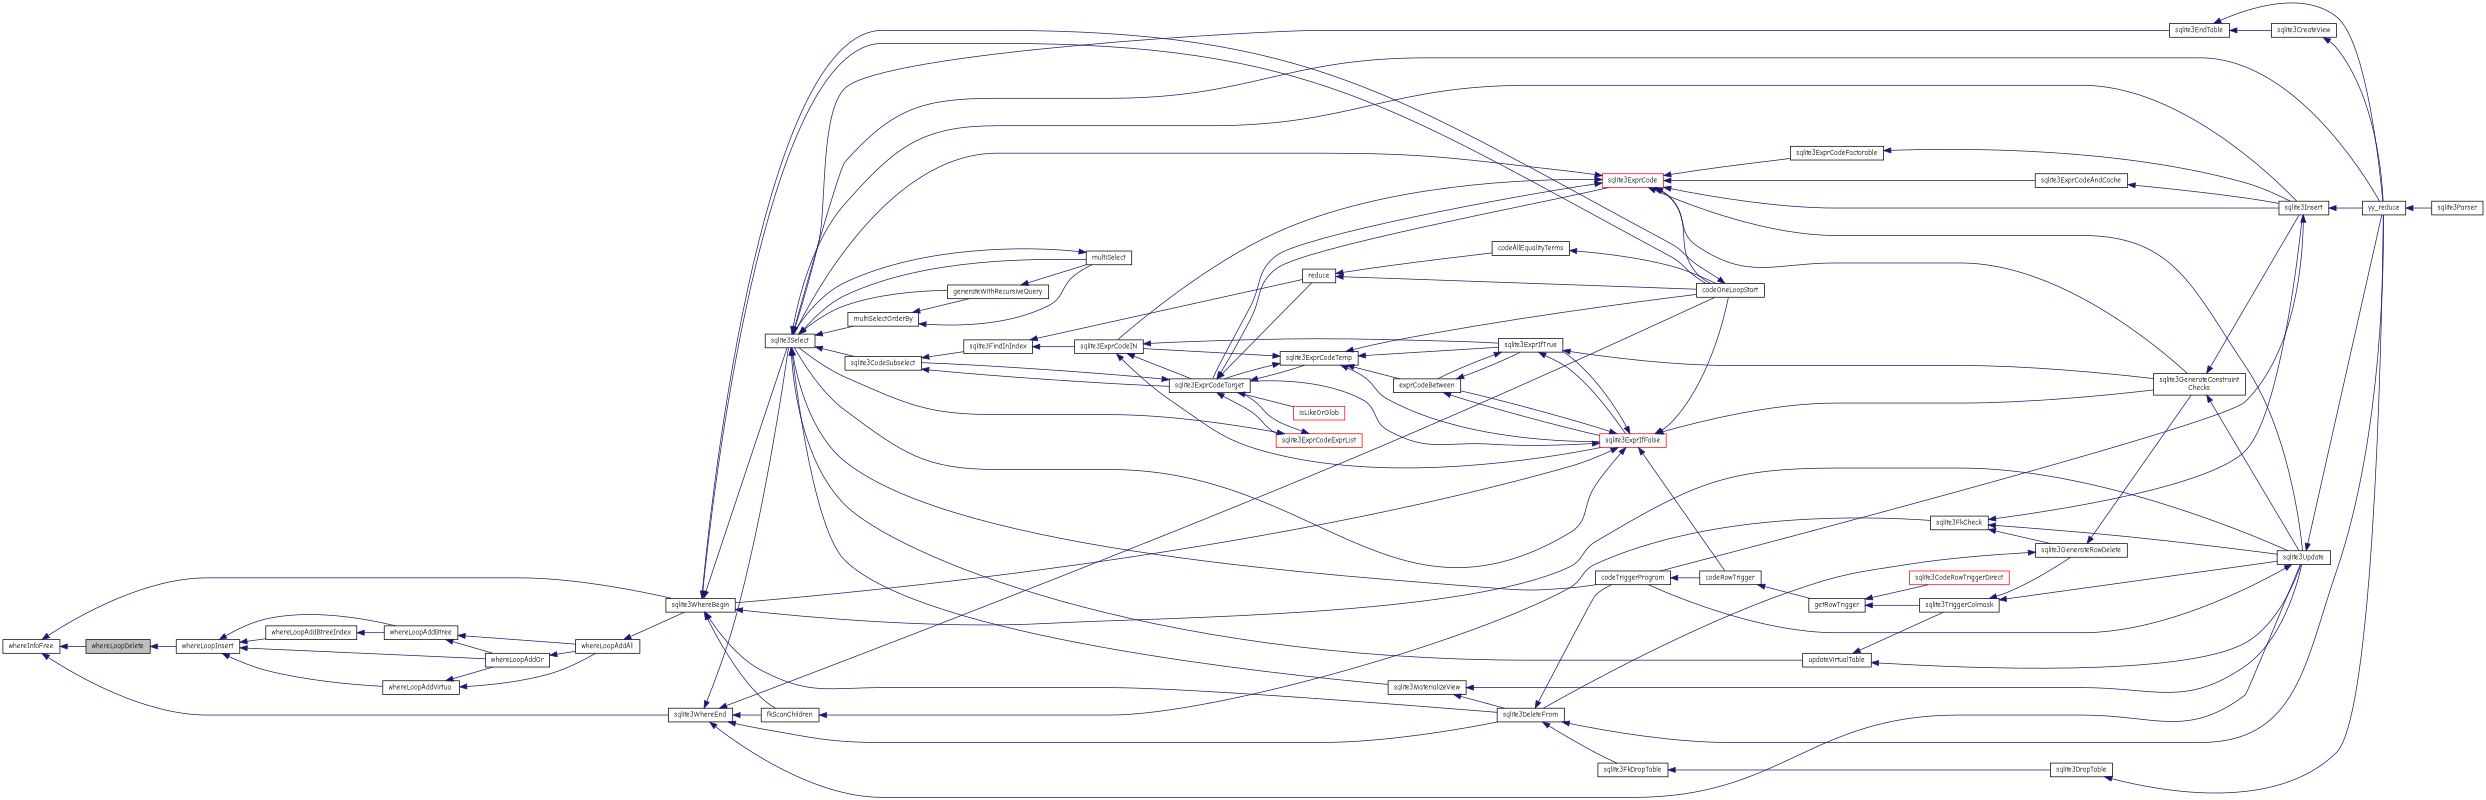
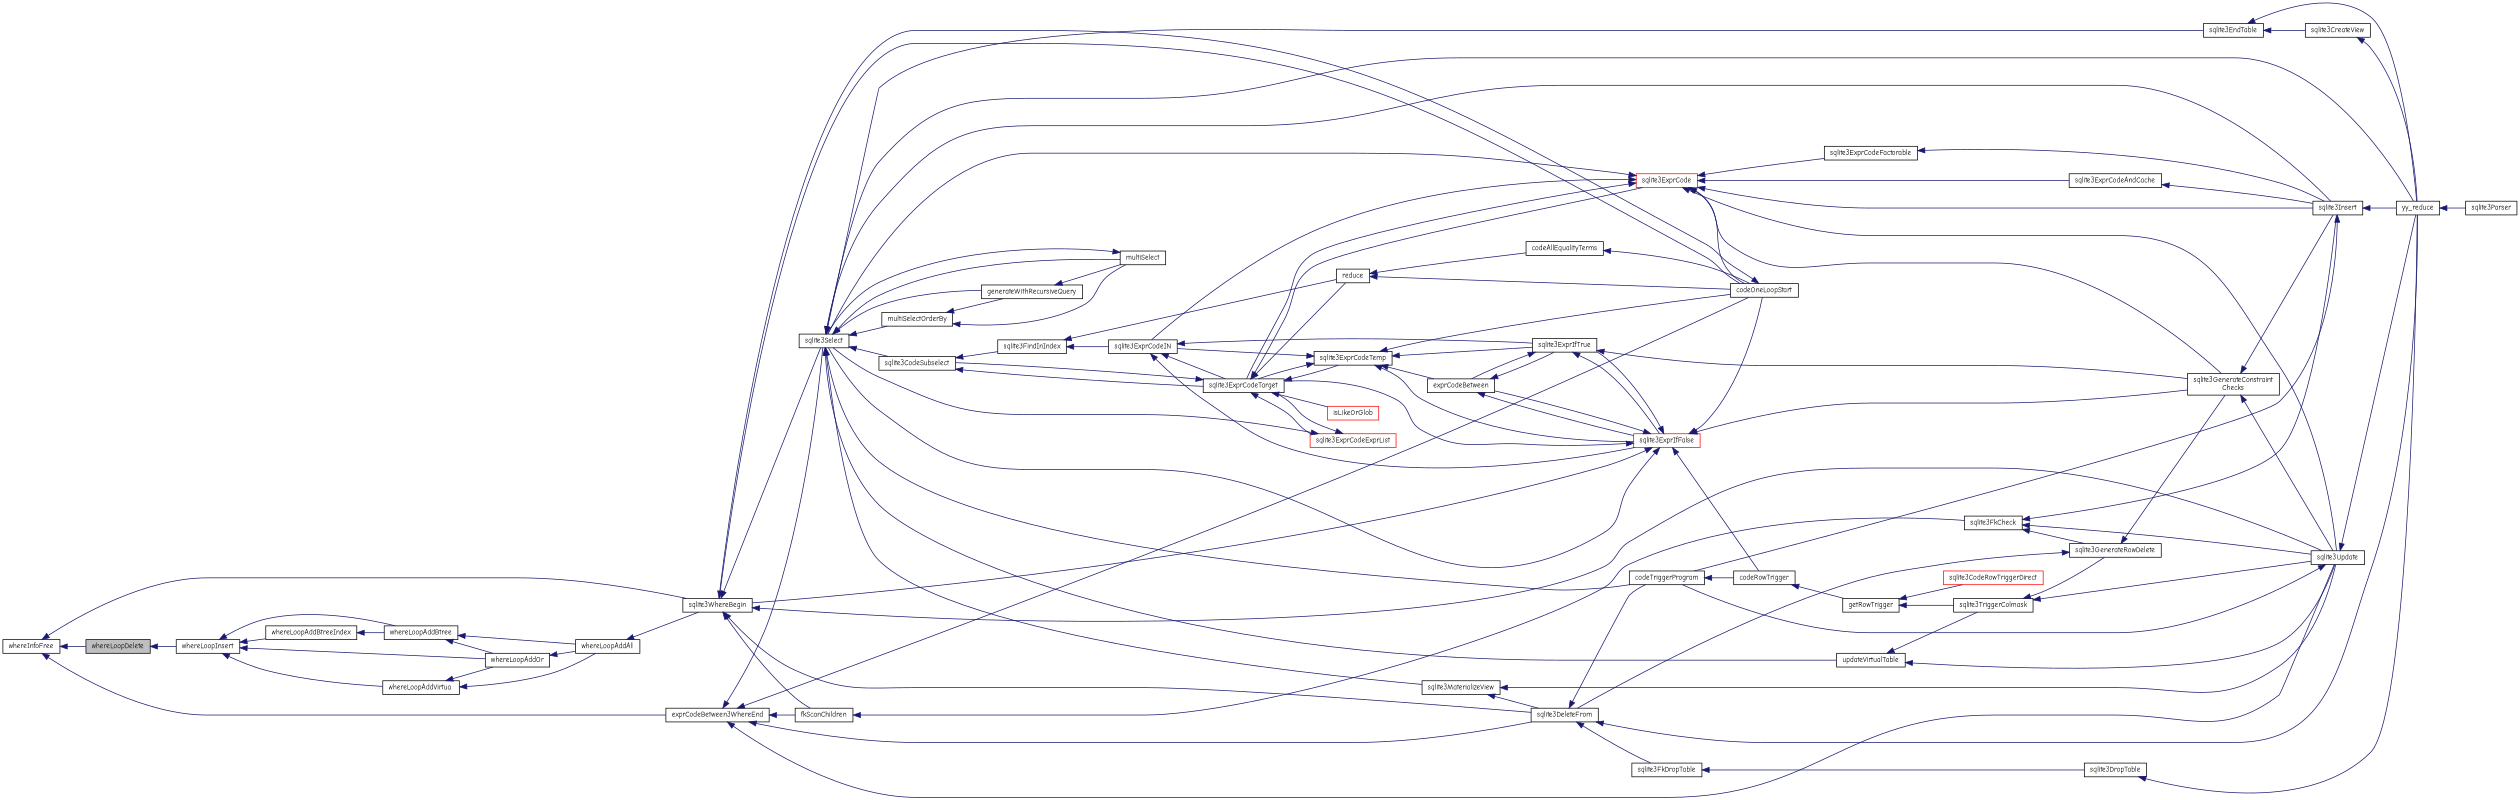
node "sqlite3WhereEnd": label "sqlite3WhereEnd" -> "exprCodeBetween3WhereEnd"
